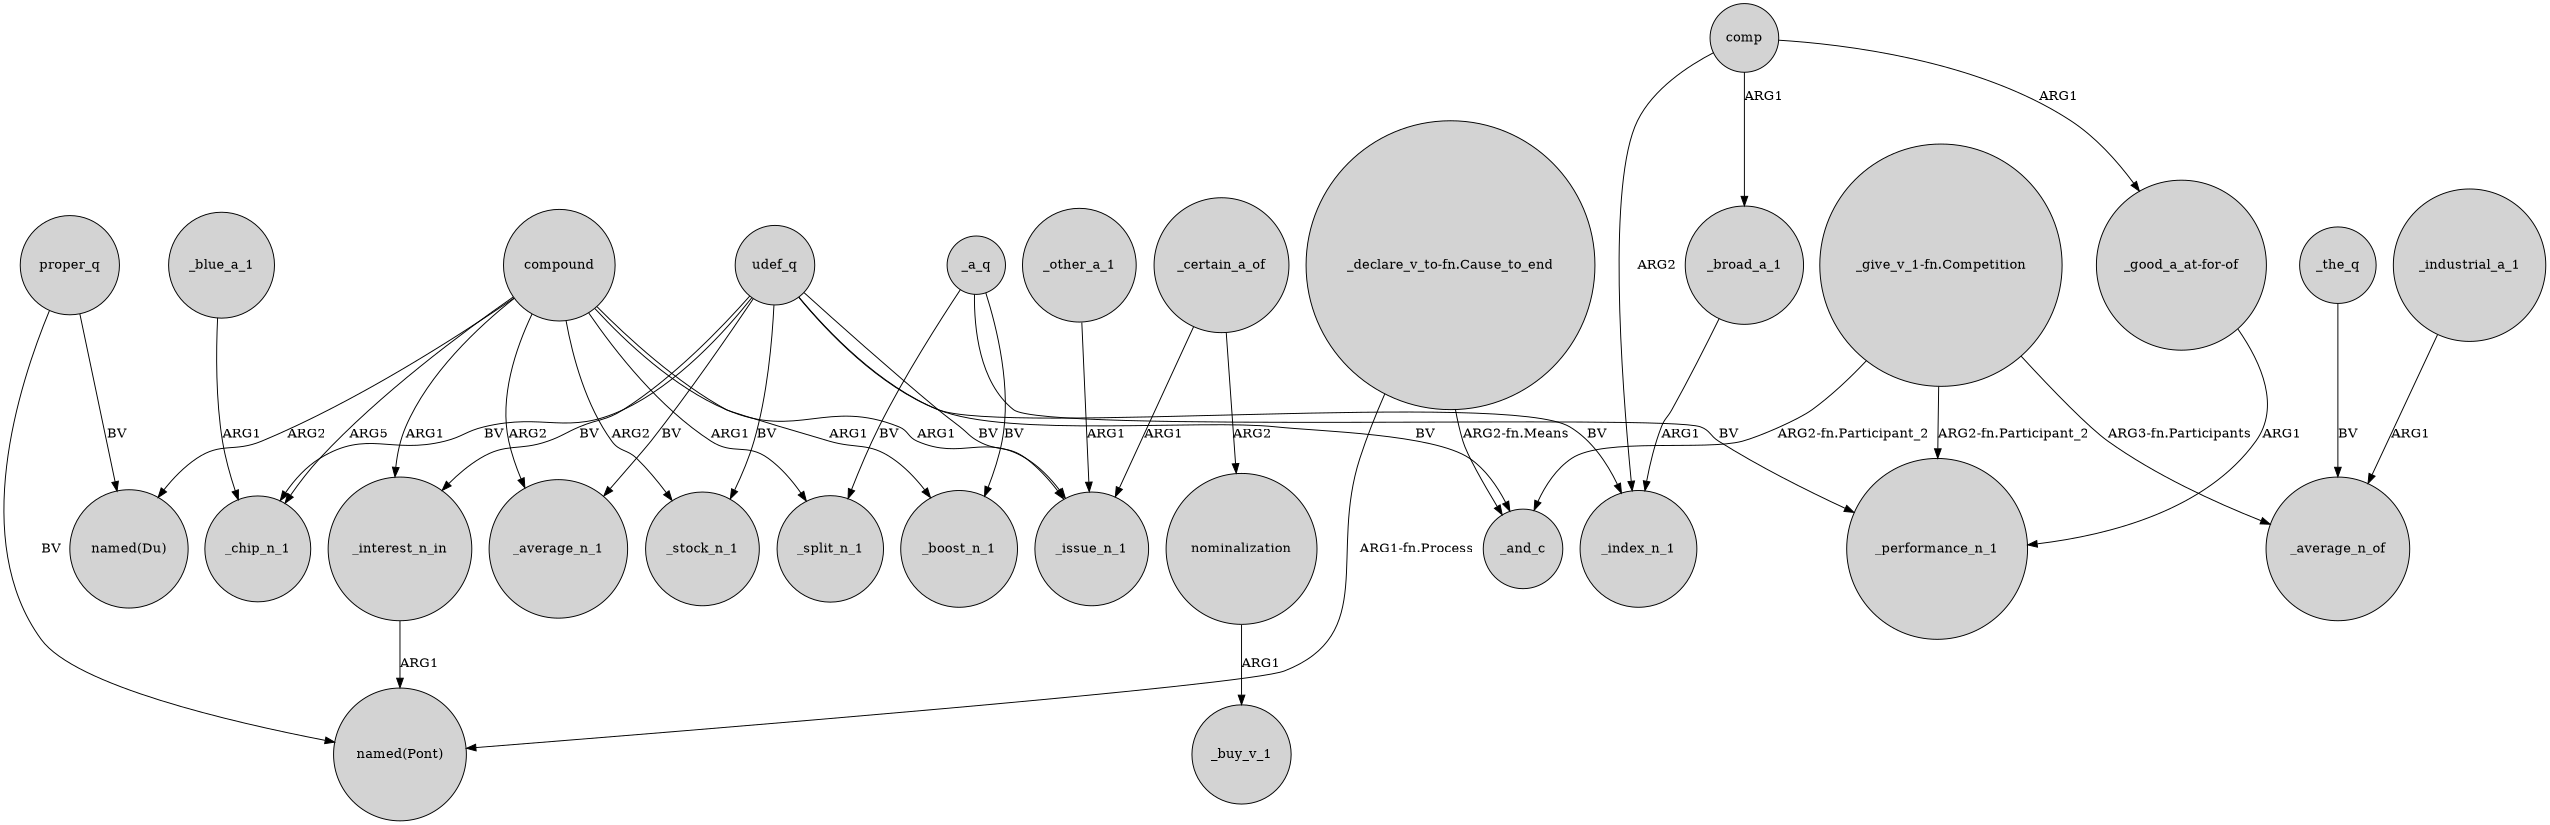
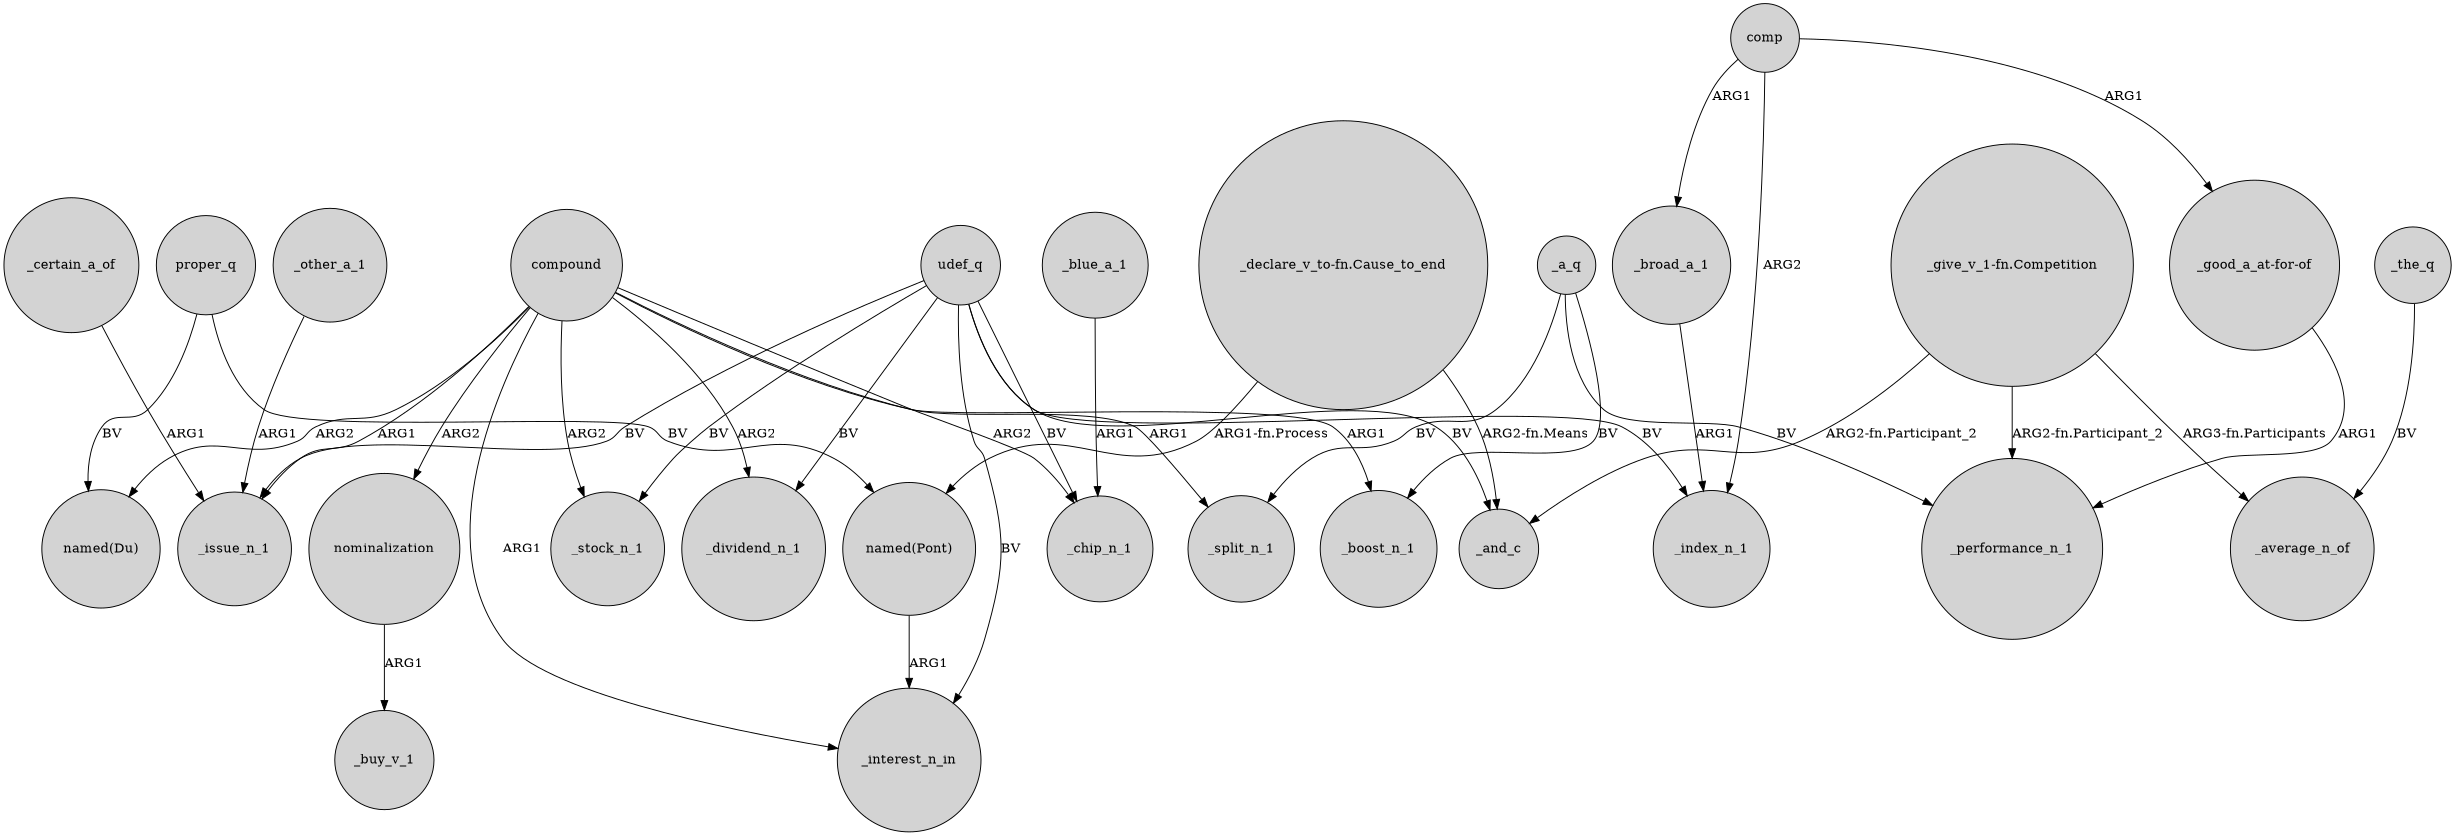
node "_industrial_a_1": removed
edge "_certain_a_of" -> "nominalization": now "compound" -> "nominalization"
edge "compound" -> "_chip_n_1": label "ARG5" -> "ARG2"
node "_average_n_1": label "_average_n_1" -> "_dividend_n_1"
edge "_interest_n_in" -> "named(Pont)": reversed
